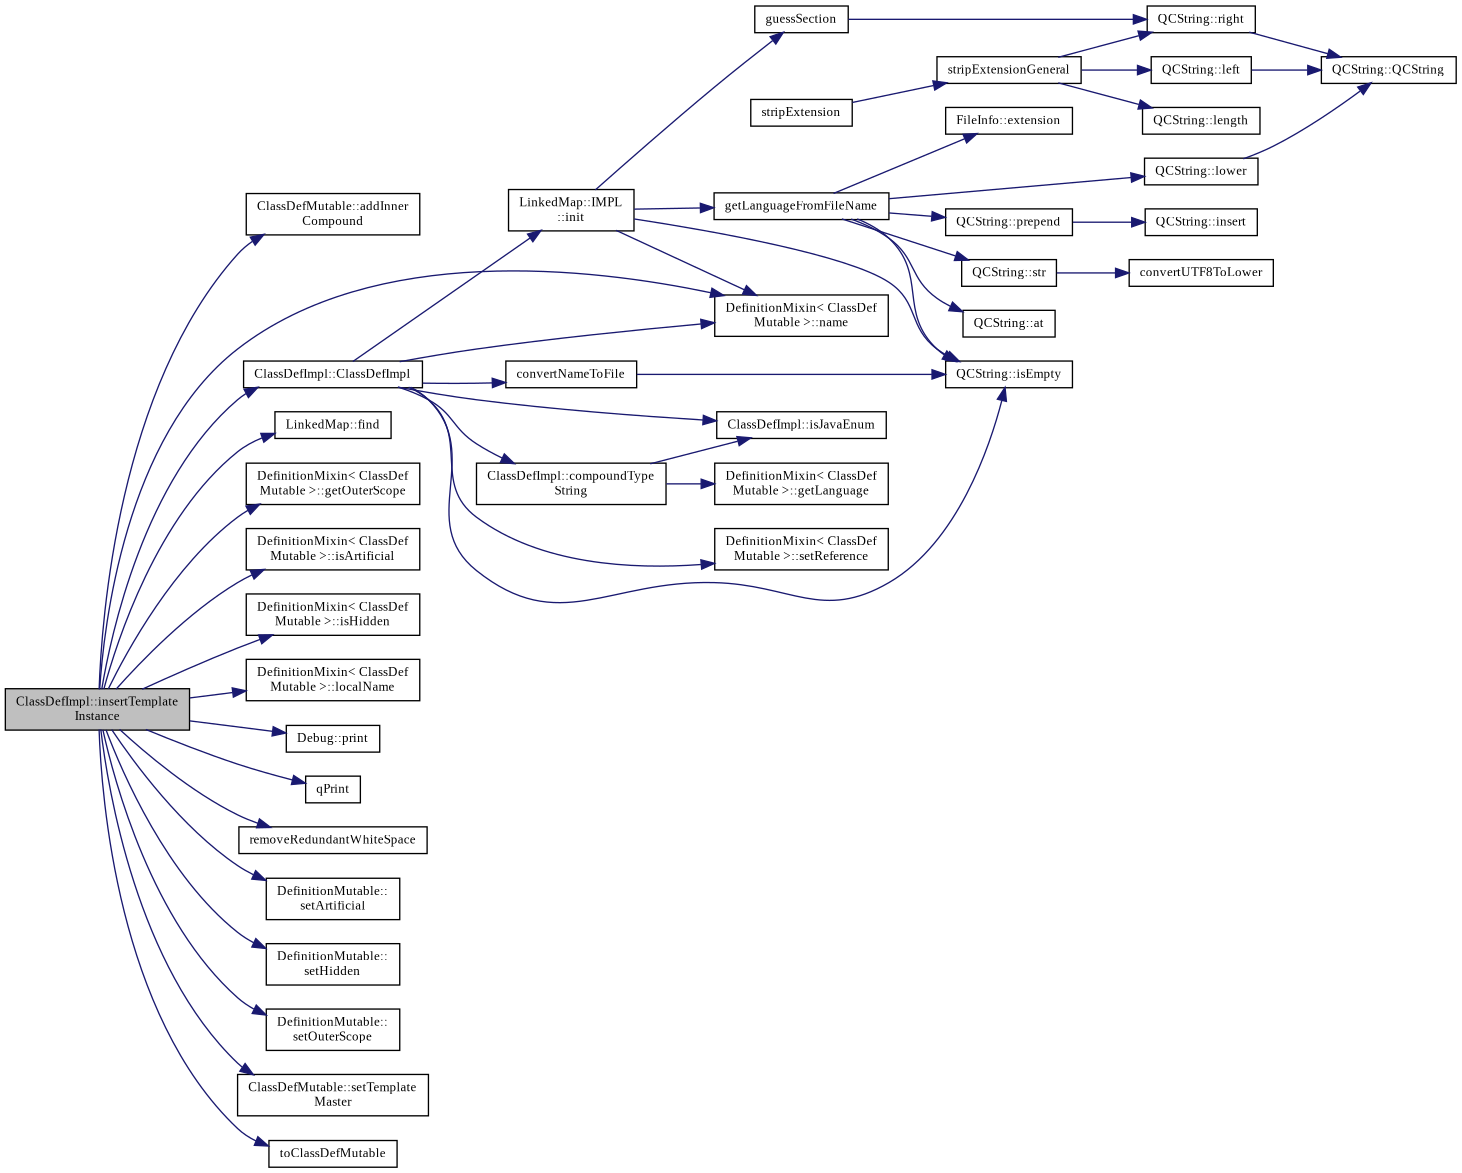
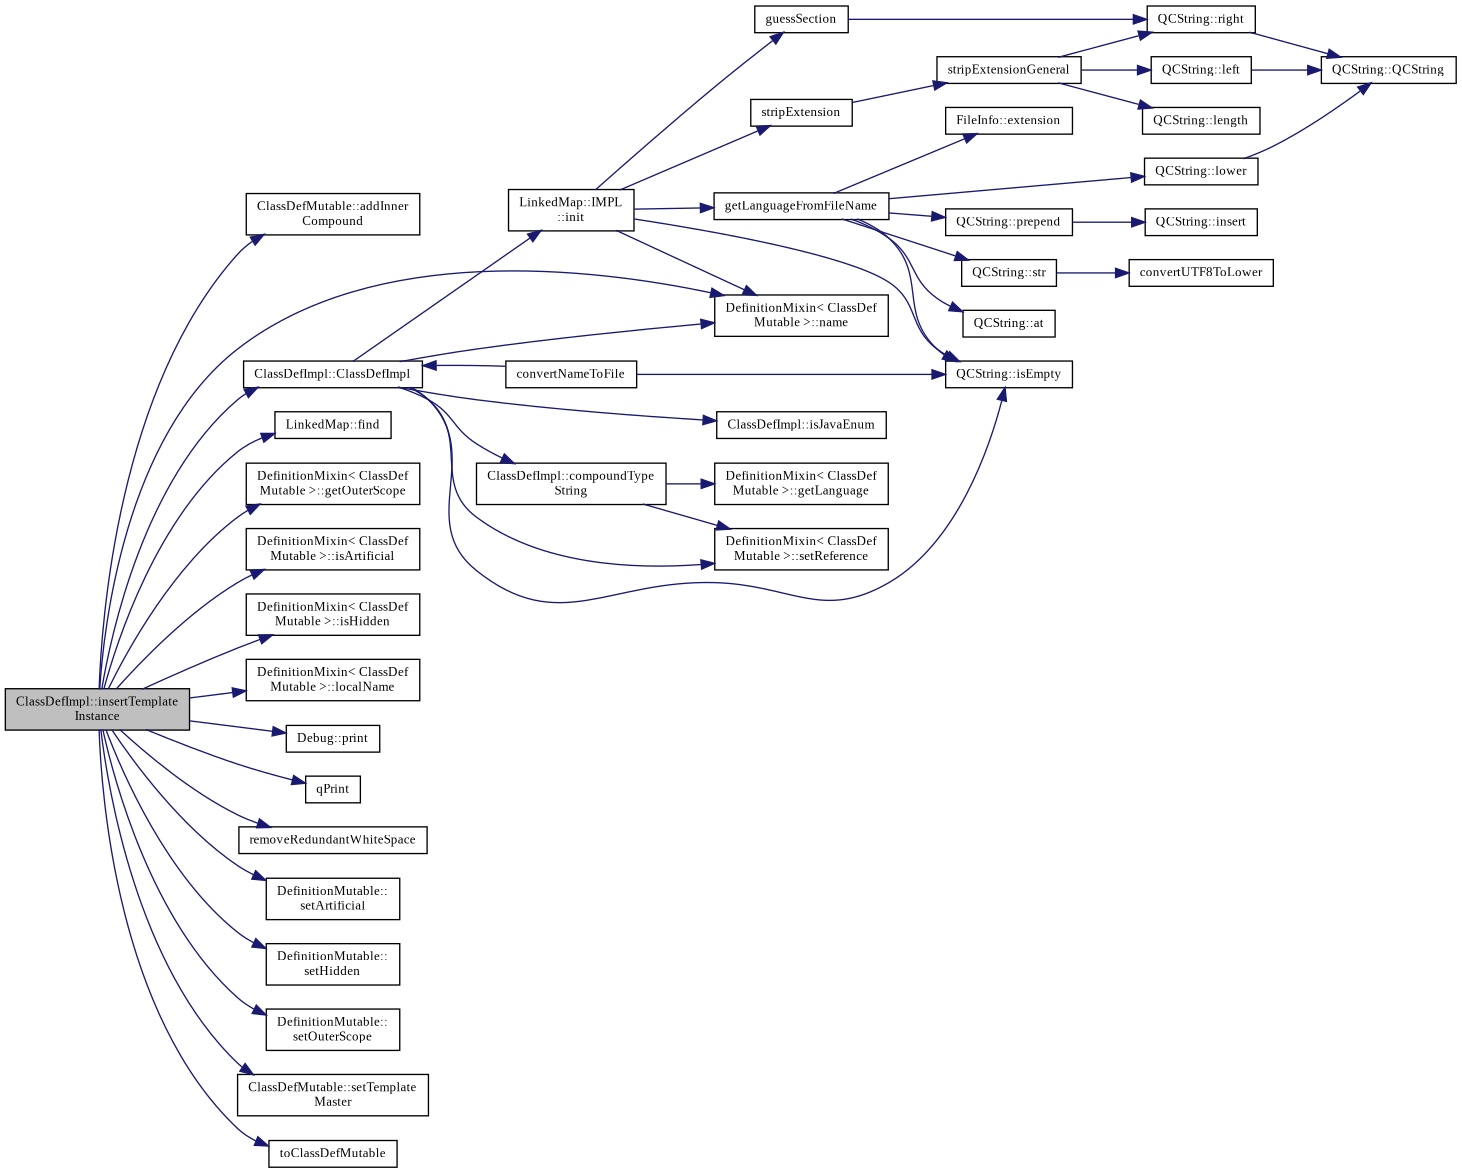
edge "LinkedMap::IMPL ::init" -> "stripExtension": added
edge "ClassDefImpl::ClassDefImpl" -> "convertNameToFile": reversed
edge "ClassDefImpl::compoundType String" -> "ClassDefImpl::isJavaEnum": now "ClassDefImpl::compoundType String" -> "DefinitionMixin< ClassDef Mutable >::setReference"
